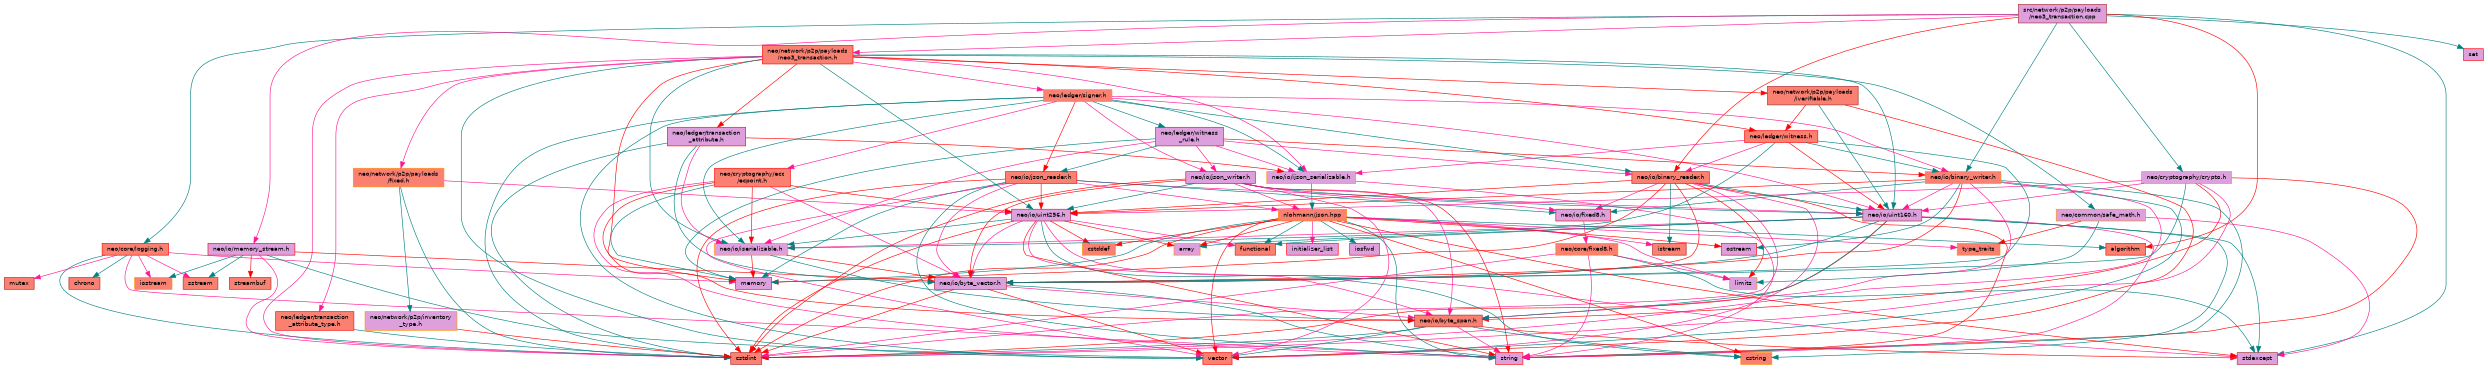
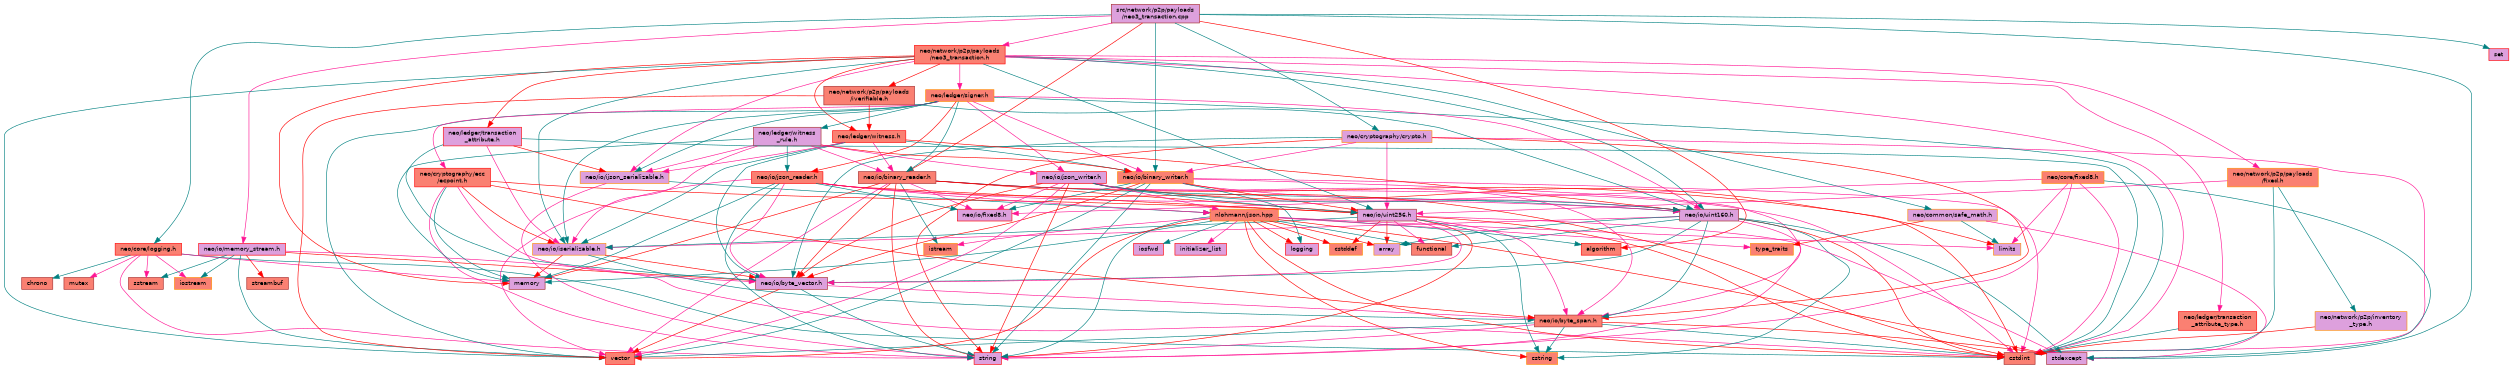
edge "neo/cryptography/crypto.h" -> "neo/io/uint160.h": now "neo/cryptography/crypto.h" -> "neo/io/binary_writer.h"
edge "neo/io/fixed8.h" -> "neo/core/fixed8.h": reversed
node "istream": color brown -> darkorange
node "ostream": label "ostream" -> "logging"
edge "neo/io/byte_vector.h" -> "cstdint": removed
